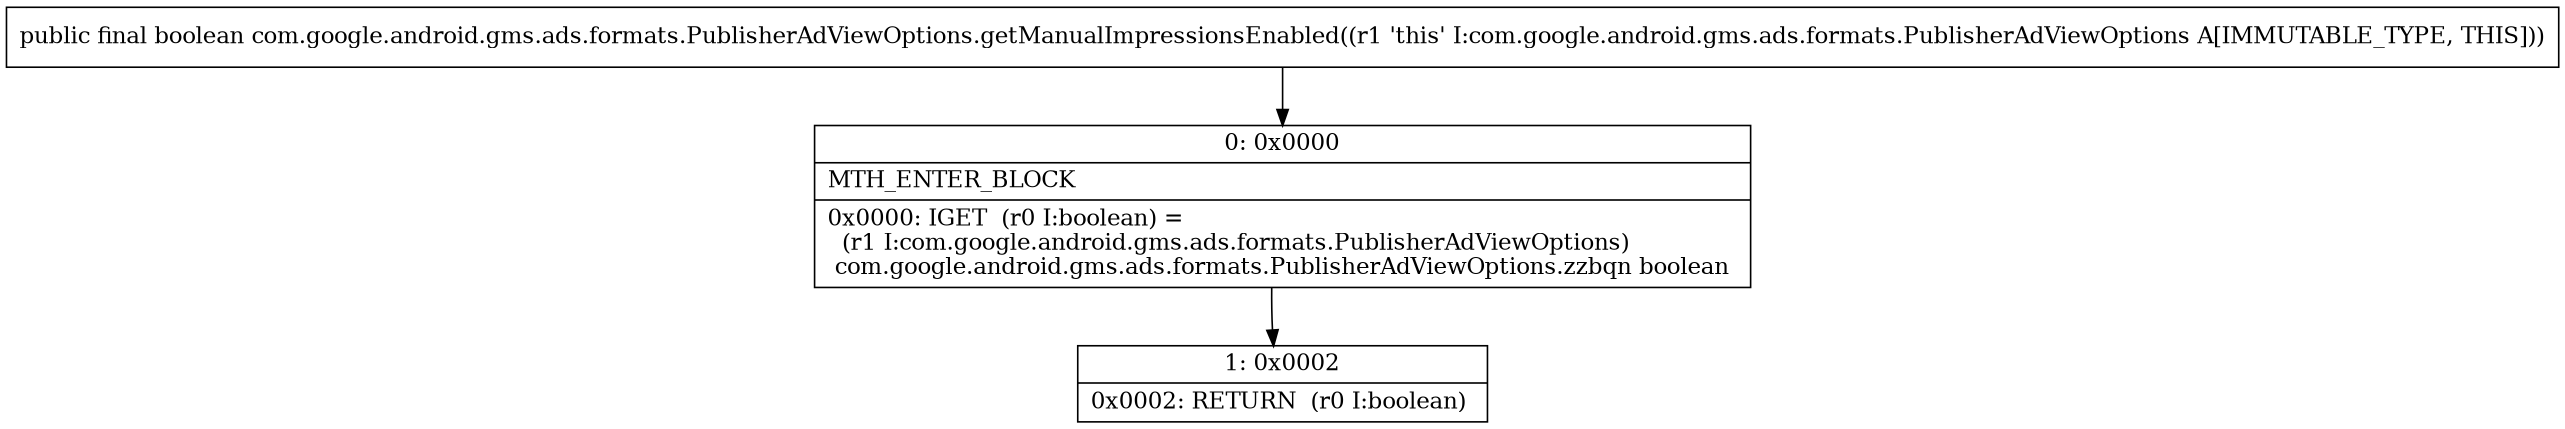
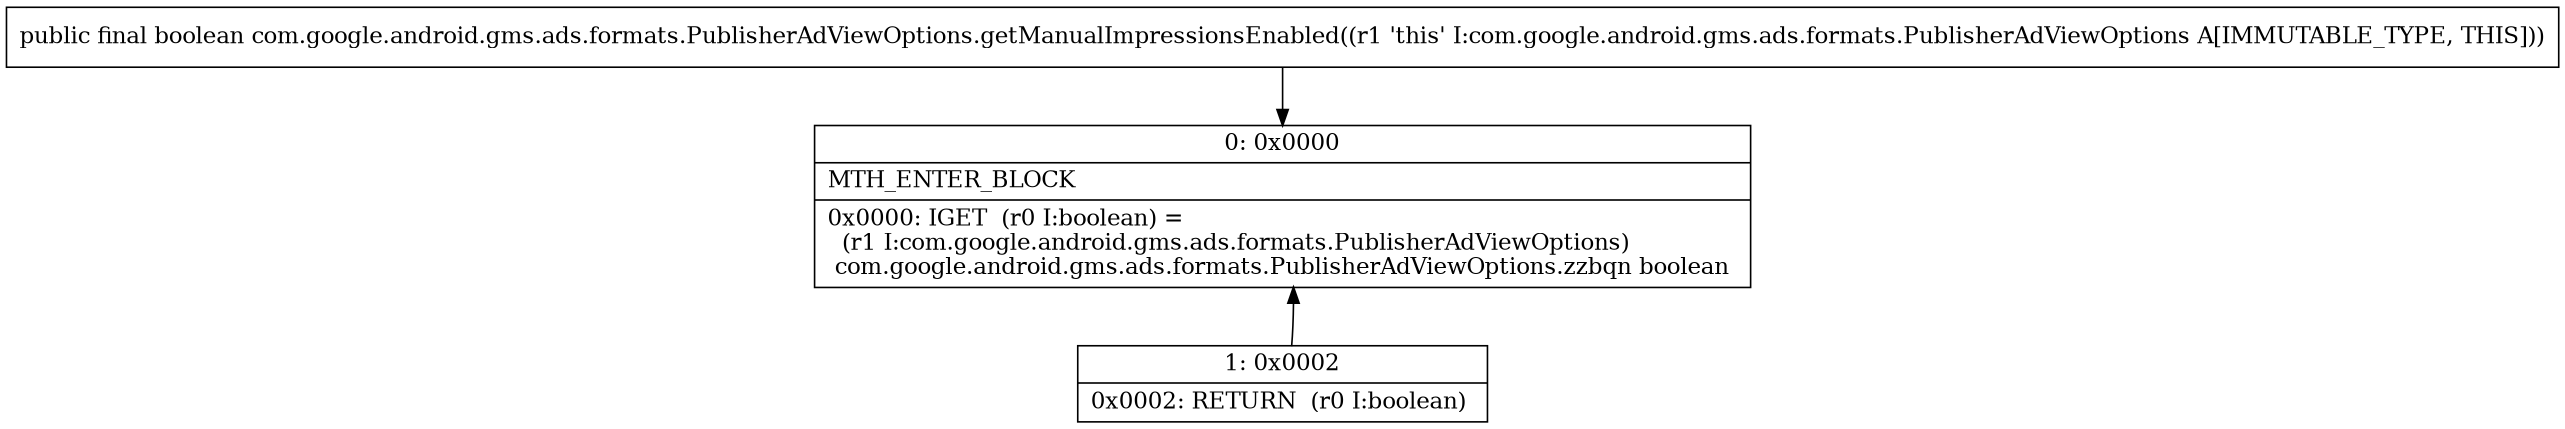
edge "0: 0x0000" -> "1: 0x0002": reversed
